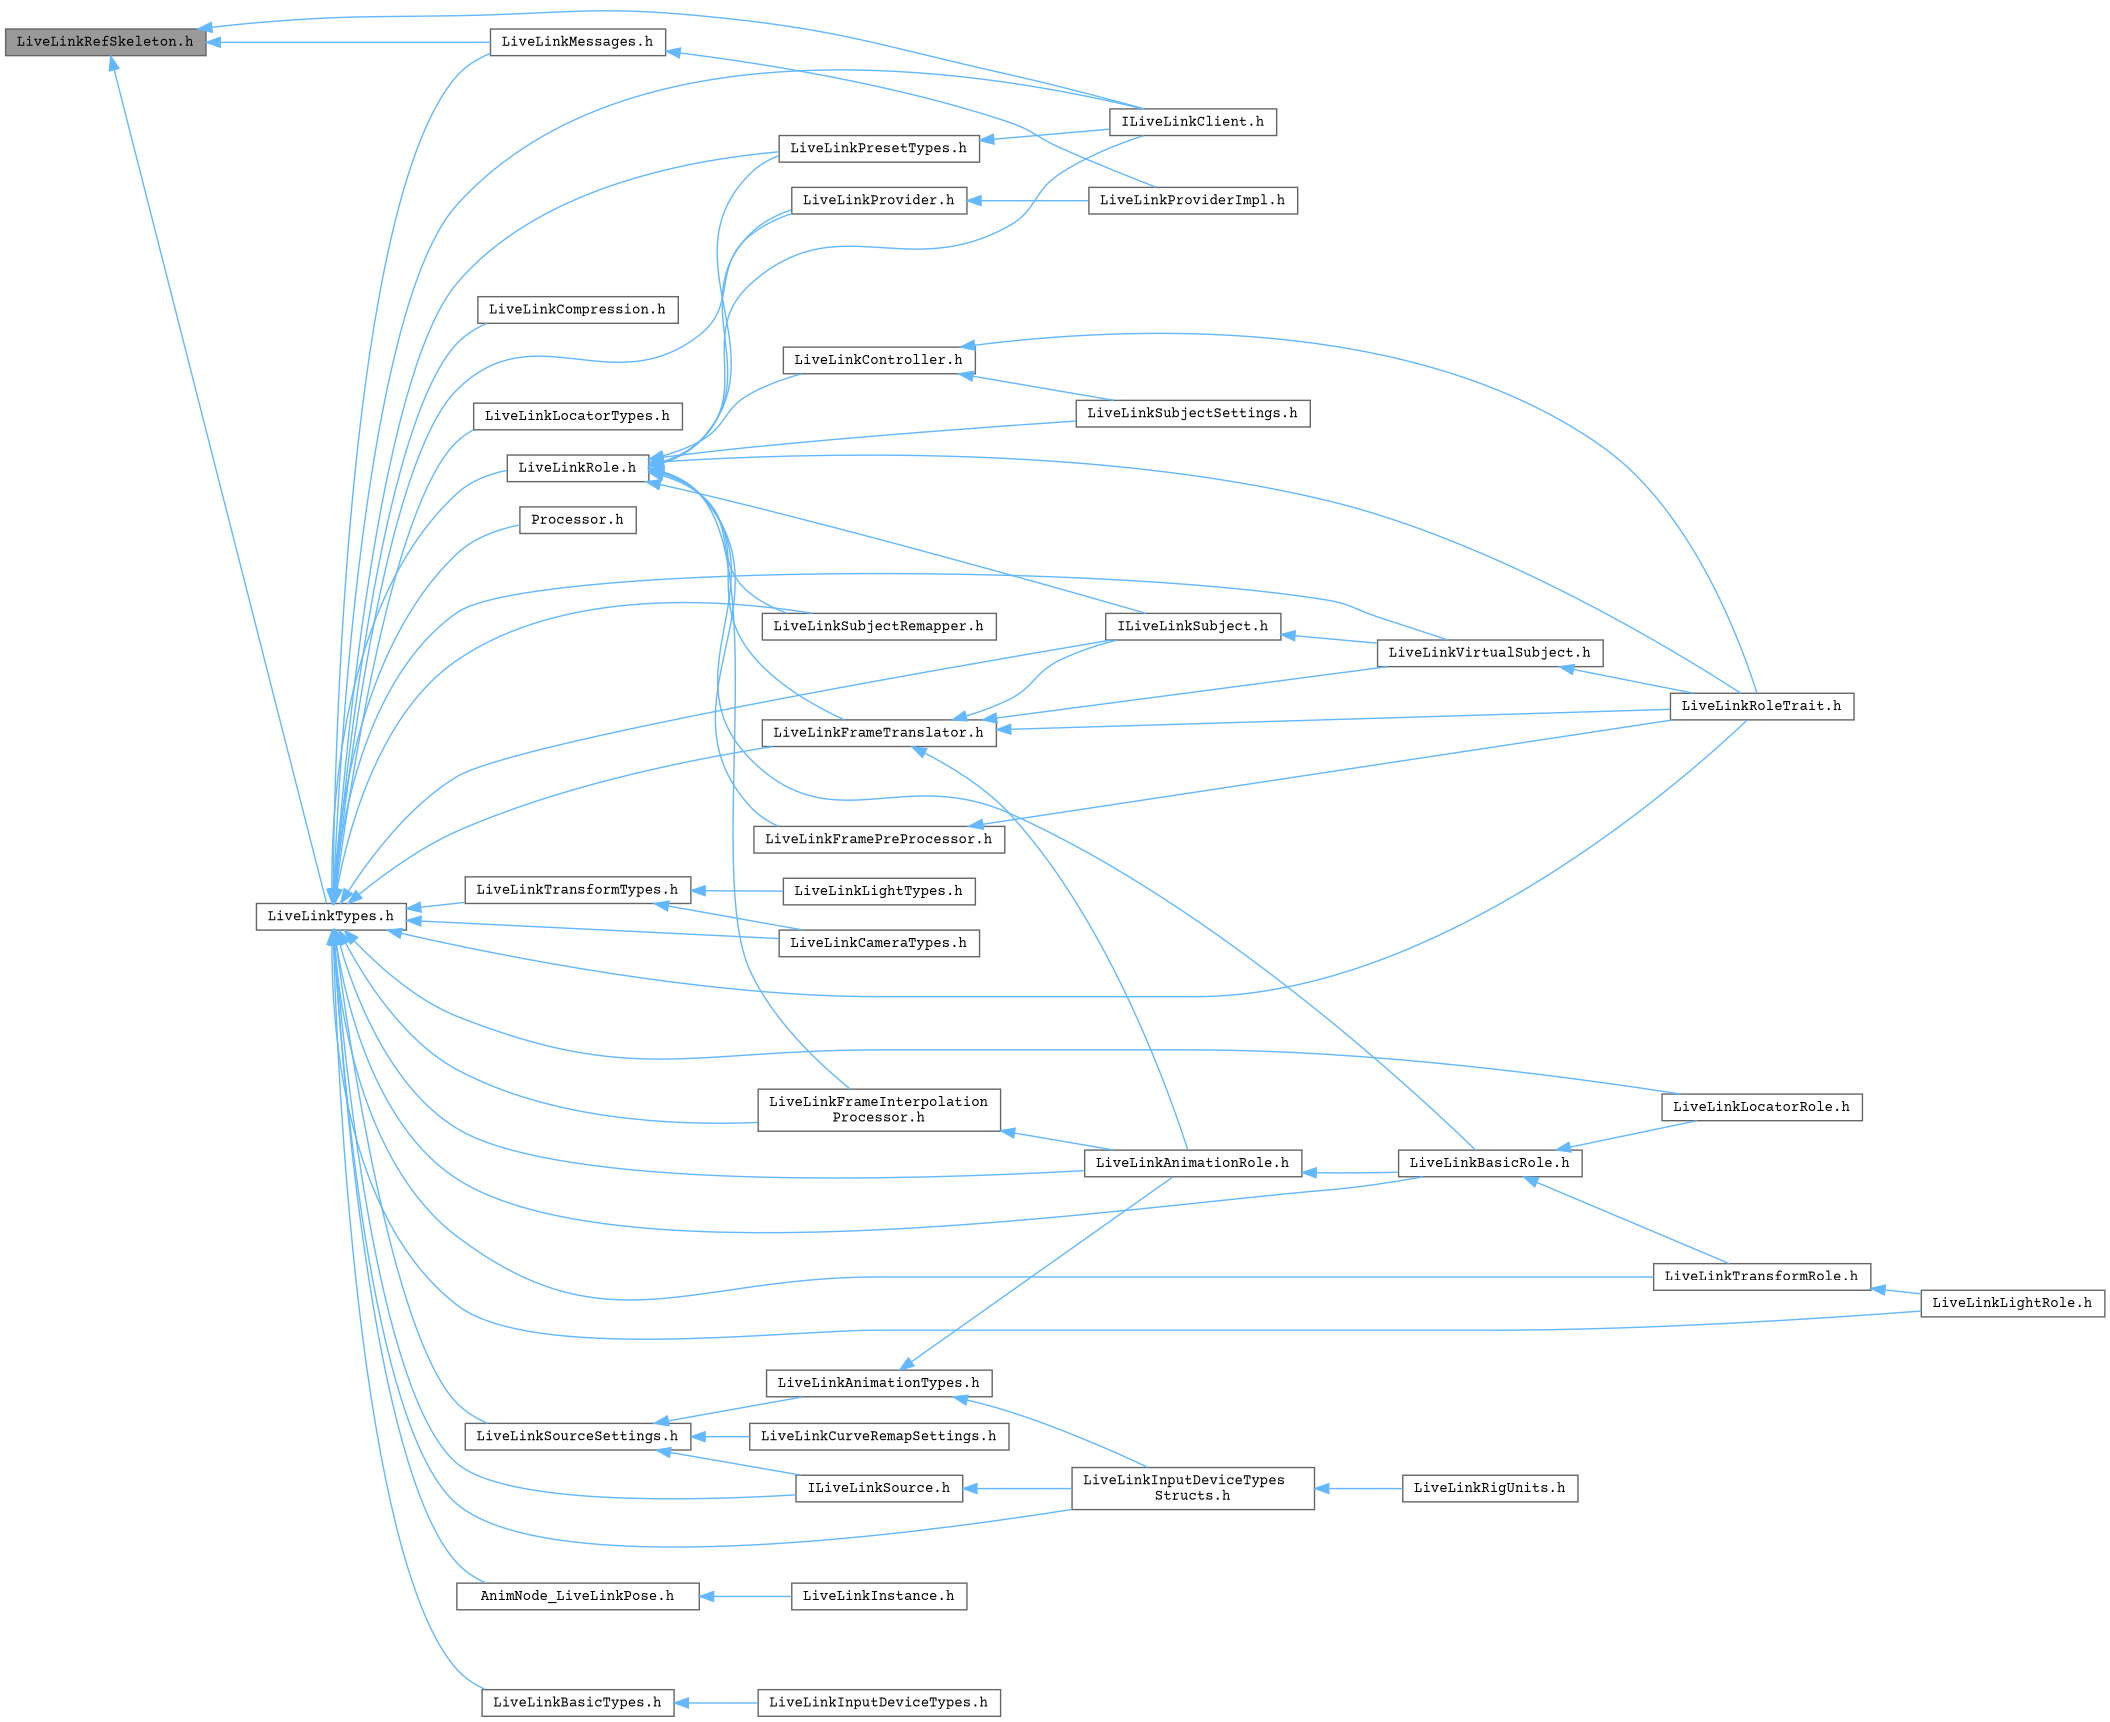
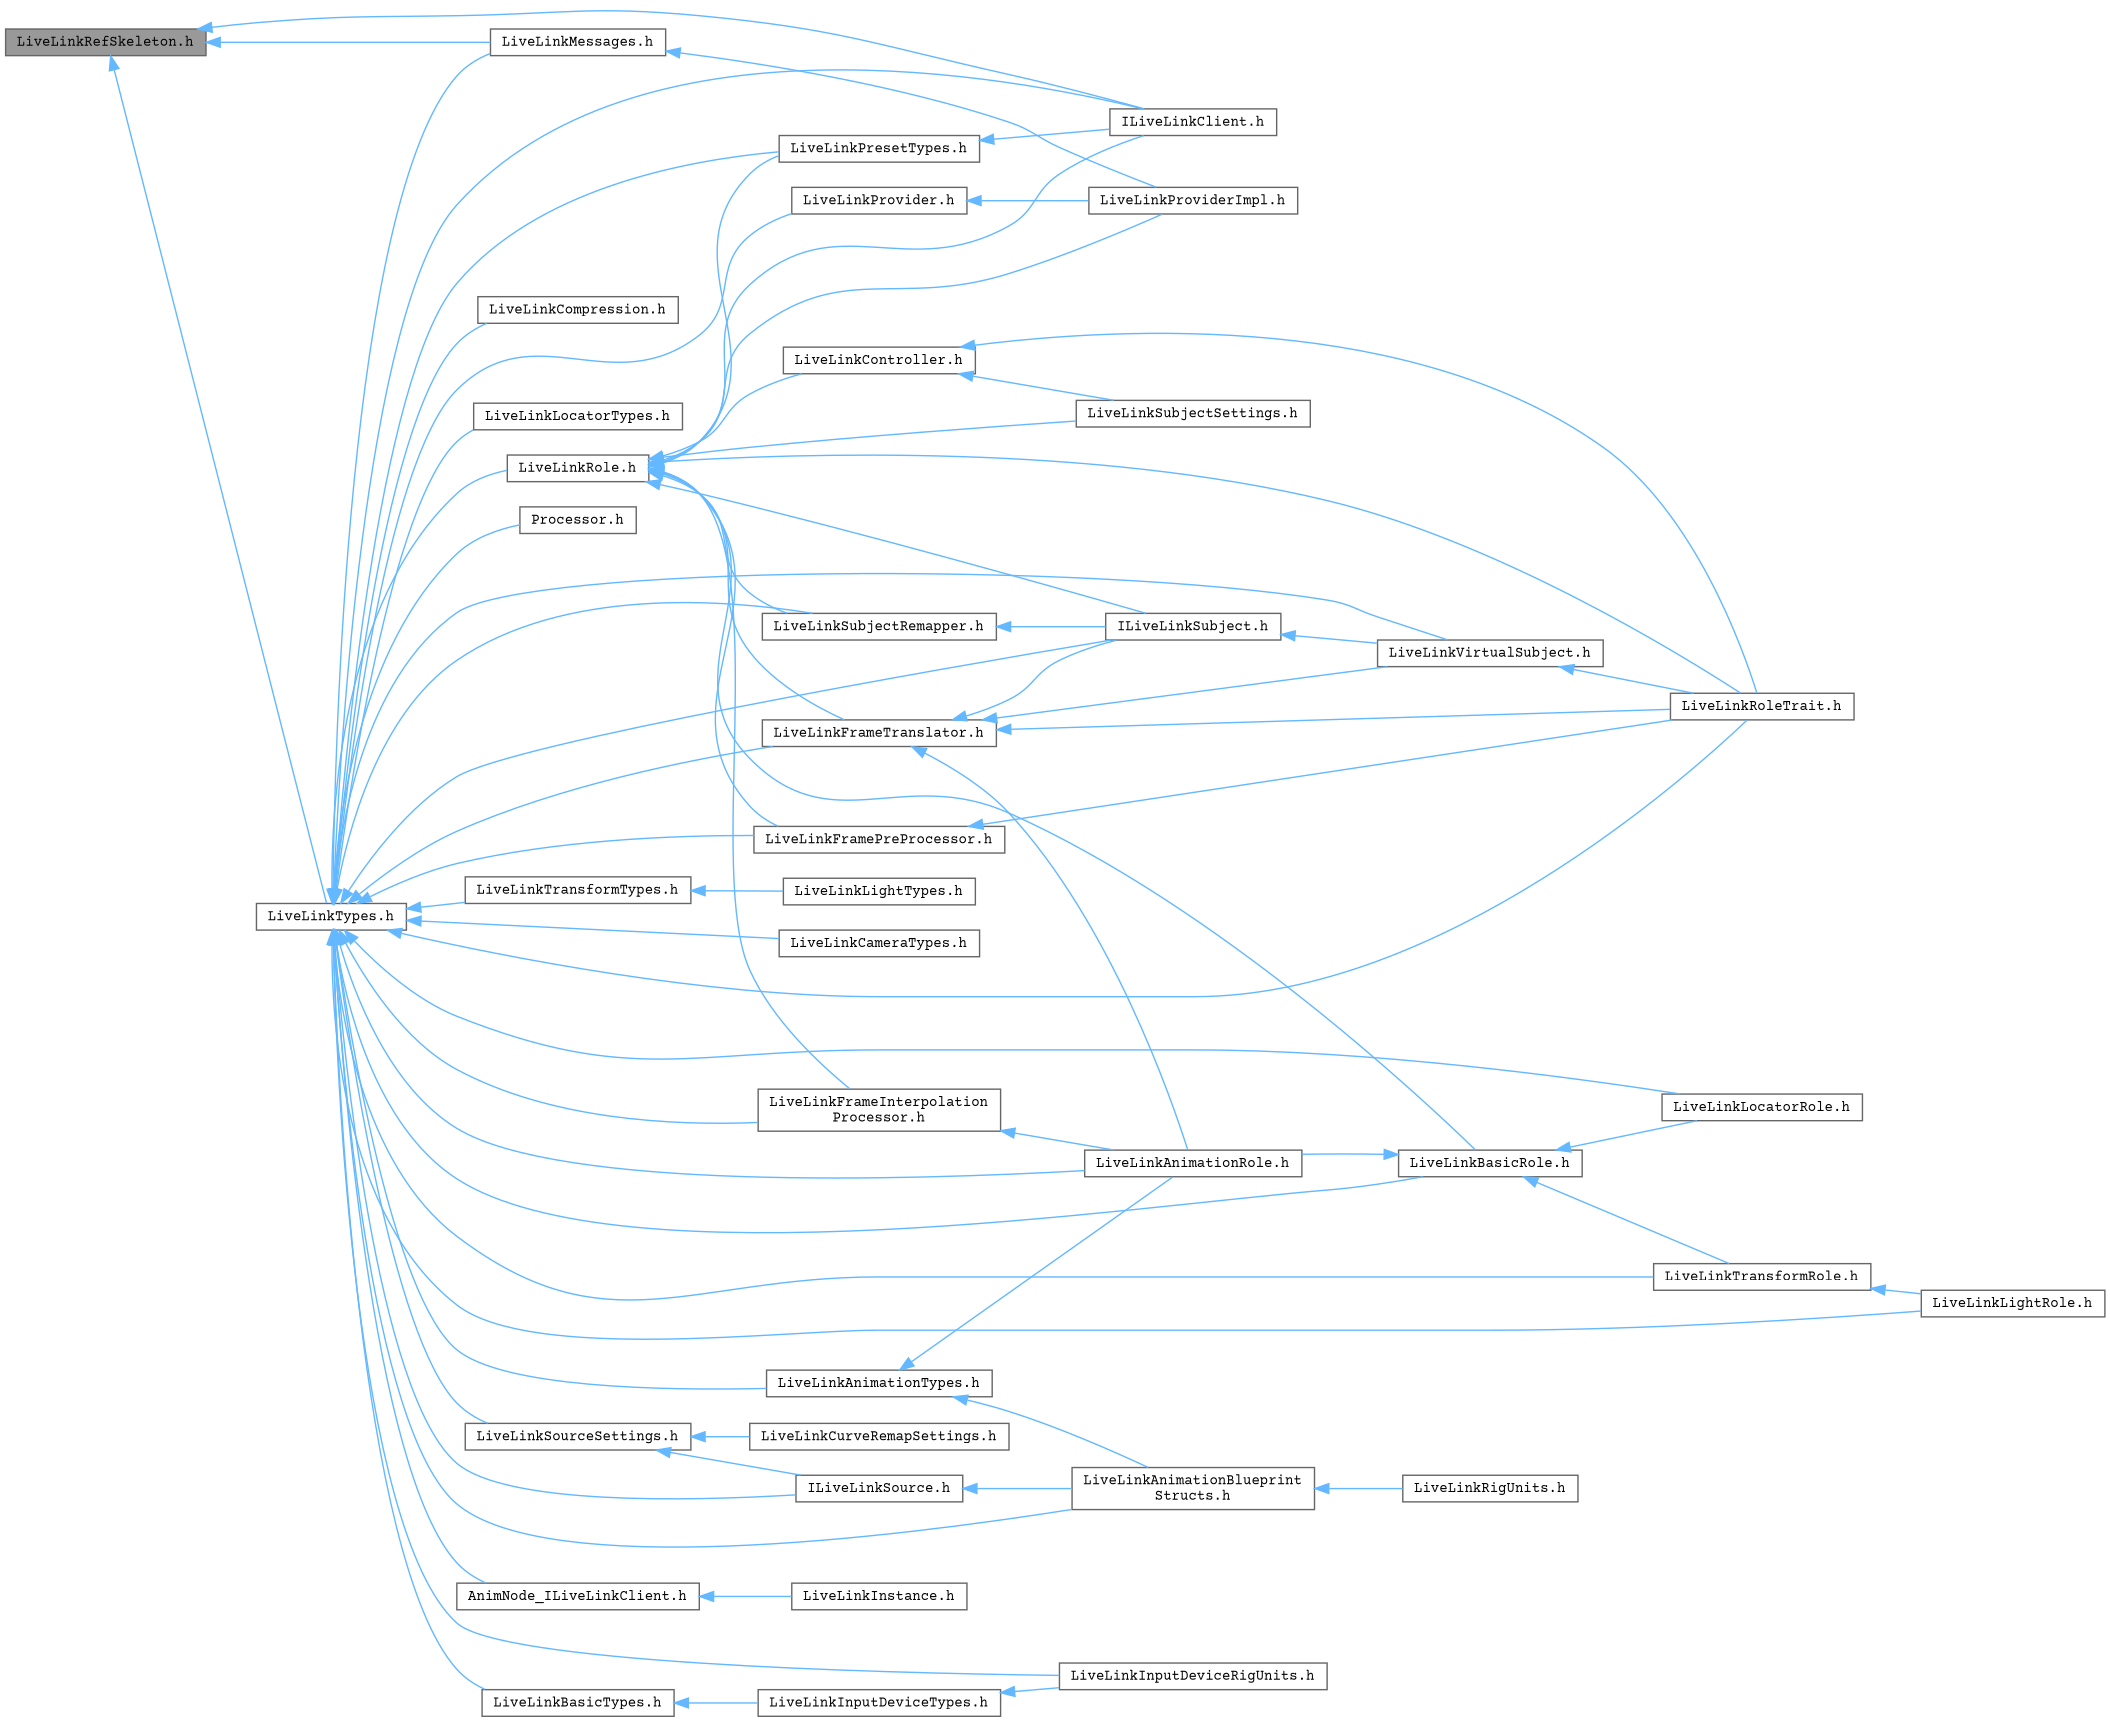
edge "LiveLinkProvider.h" -> "LiveLinkRole.h": now "LiveLinkProviderImpl.h" -> "LiveLinkRole.h"
edge "ILiveLinkSubject.h" -> "LiveLinkSubjectRemapper.h": added
edge "LiveLinkFramePreProcessor.h" -> "LiveLinkTypes.h": added
edge "LiveLinkCameraTypes.h" -> "LiveLinkTransformTypes.h": removed
edge "LiveLinkBasicRole.h" -> "LiveLinkAnimationRole.h": reversed
edge "LiveLinkAnimationTypes.h" -> "LiveLinkSourceSettings.h": now "LiveLinkAnimationTypes.h" -> "LiveLinkTypes.h"
node "LiveLinkInputDeviceTypes Structs.h": label "LiveLinkInputDeviceTypes Structs.h" -> "LiveLinkAnimationBlueprint Structs.h"
node "AnimNode_LiveLinkPose.h": label "AnimNode_LiveLinkPose.h" -> "AnimNode_ILiveLinkClient.h"
node "LiveLinkInputDeviceRigUnits.h": added
